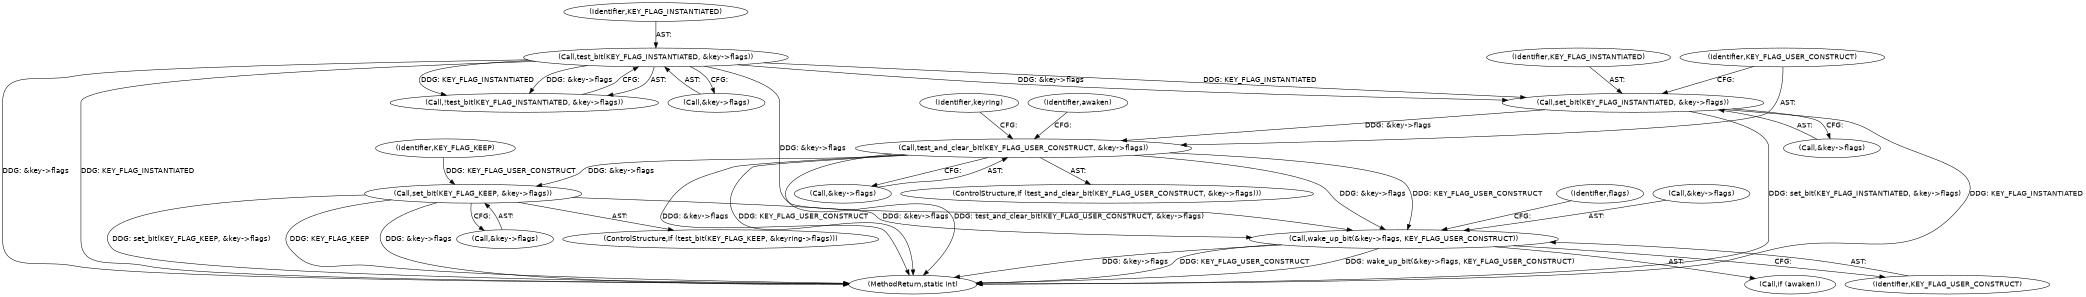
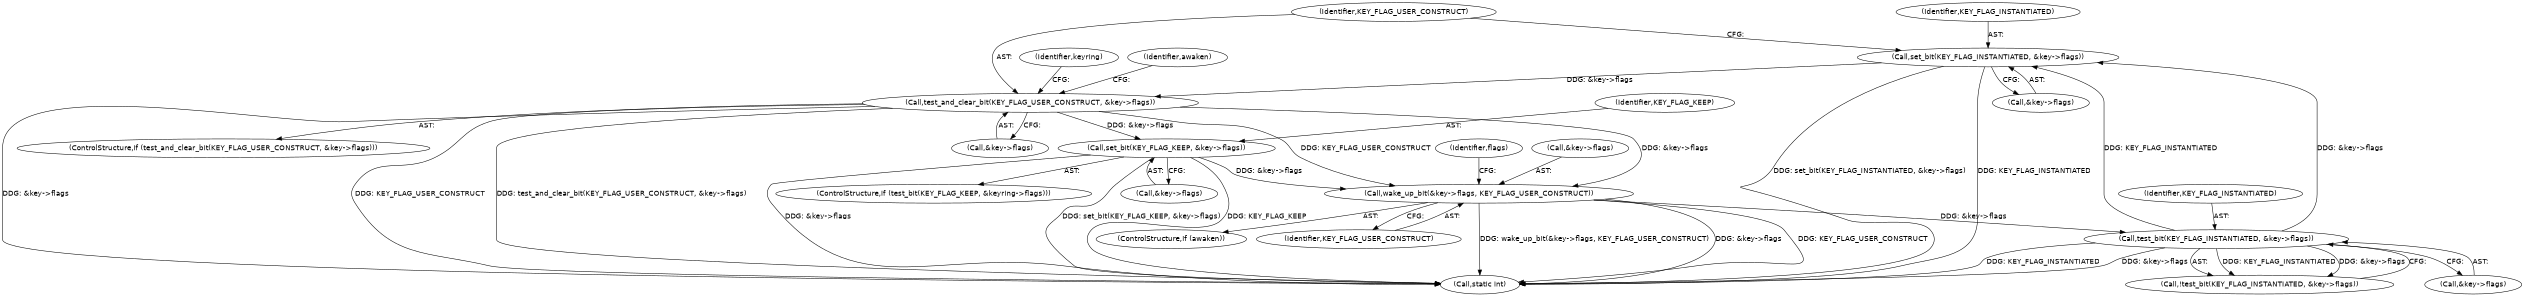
edge "(Identifier,KEY_FLAG_KEEP)" -> "(Call,set_bit(KEY_FLAG_KEEP, &key->flags))": label "DDG: KEY_FLAG_USER_CONSTRUCT" -> "AST: "
edge "(Call,test_bit(KEY_FLAG_INSTANTIATED, &key->flags))" -> "(Call,wake_up_bit(&key->flags, KEY_FLAG_USER_CONSTRUCT))": reversed
node "(MethodReturn,static int)": label "(MethodReturn,static int)" -> "(Call,static int)"
node "(Call,if (awaken))": label "(Call,if (awaken))" -> "(ControlStructure,if (awaken))"
